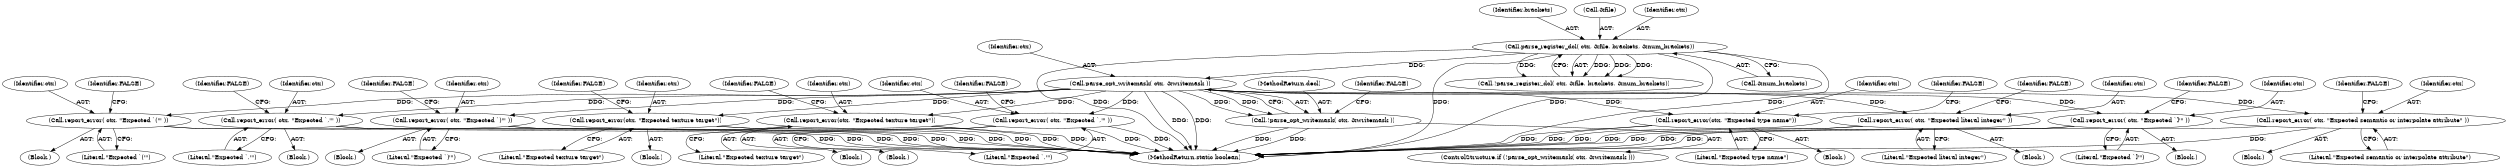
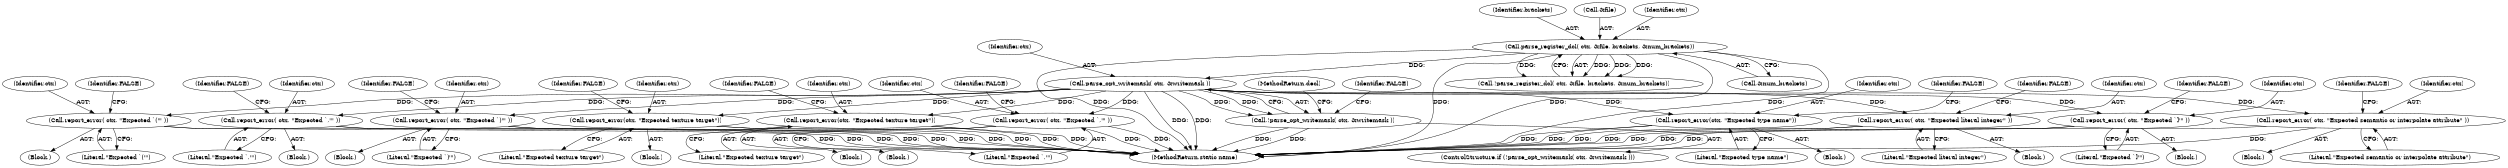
edge "(MethodReturn,decl)" -> "(Call,!parse_opt_writemask( ctx, &writemask ))": label "AST: " -> "CFG: "
node "(MethodReturn,static boolean)": label "(MethodReturn,static boolean)" -> "(MethodReturn,static name)"
